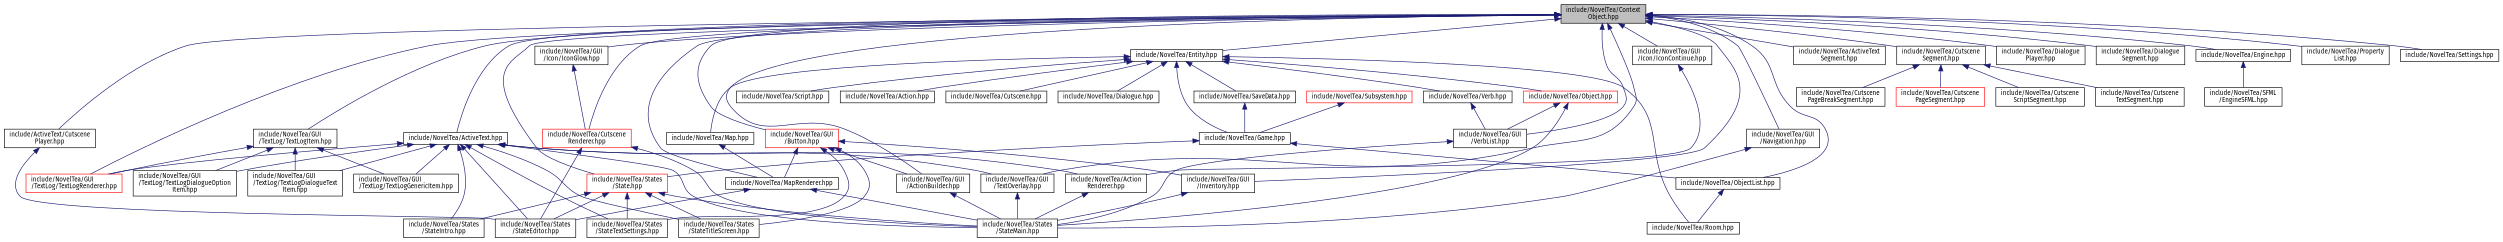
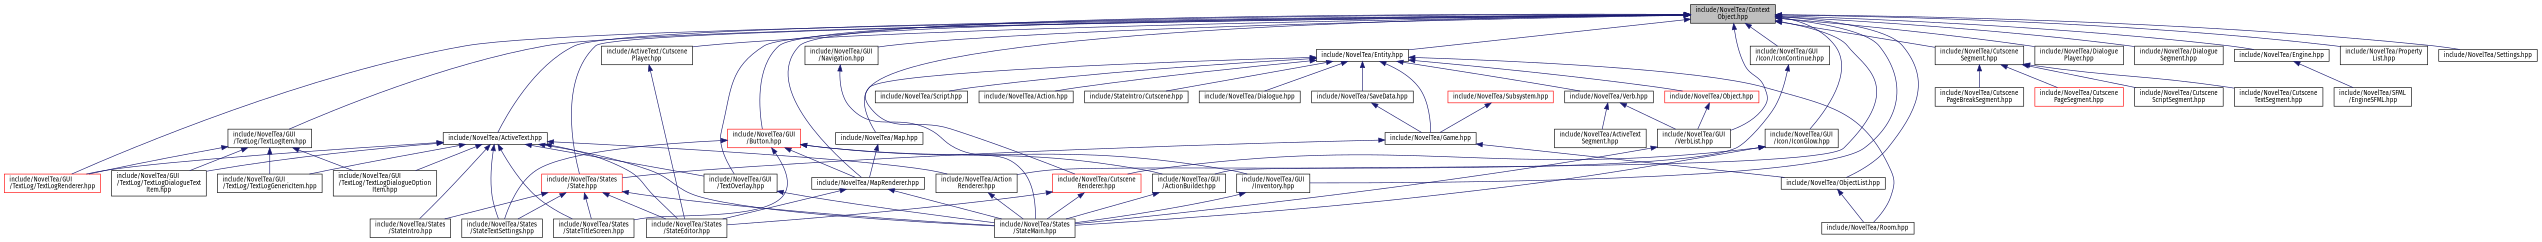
edge "include/NovelTea/ActiveText Segment.hpp" -> "include/NovelTea/Context Object.hpp": now "include/NovelTea/ActiveText Segment.hpp" -> "include/NovelTea/Verb.hpp"
node "include/NovelTea/Cutscene.hpp": label "include/NovelTea/Cutscene.hpp" -> "include/StateIntro/Cutscene.hpp"
edge "include/NovelTea/States /StateMain.hpp" -> "include/NovelTea/Object.hpp": now "include/NovelTea/States /StateMain.hpp" -> "include/NovelTea/GUI /Icon/IconGlow.hpp"
